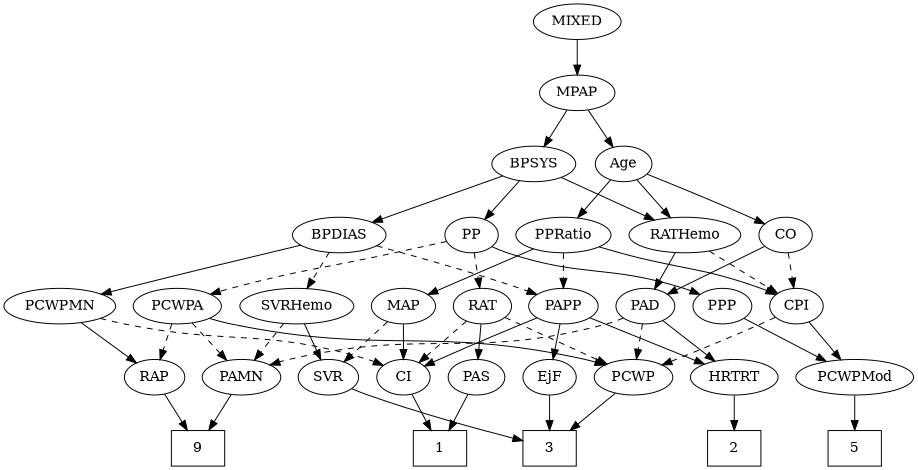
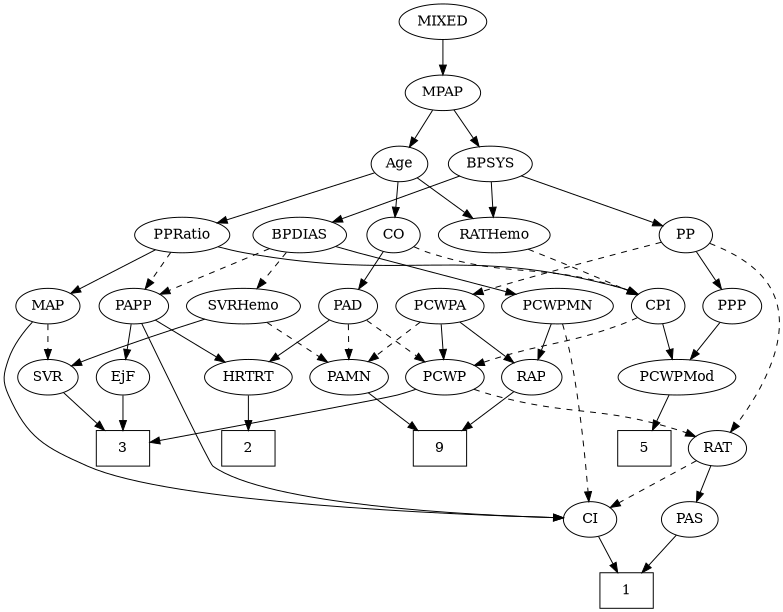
edge "RATHemo" -> "PAD": removed
edge "PCWPA" -> "RAP": style dashed -> solid
edge "RAT" -> "PCWP": reversed
